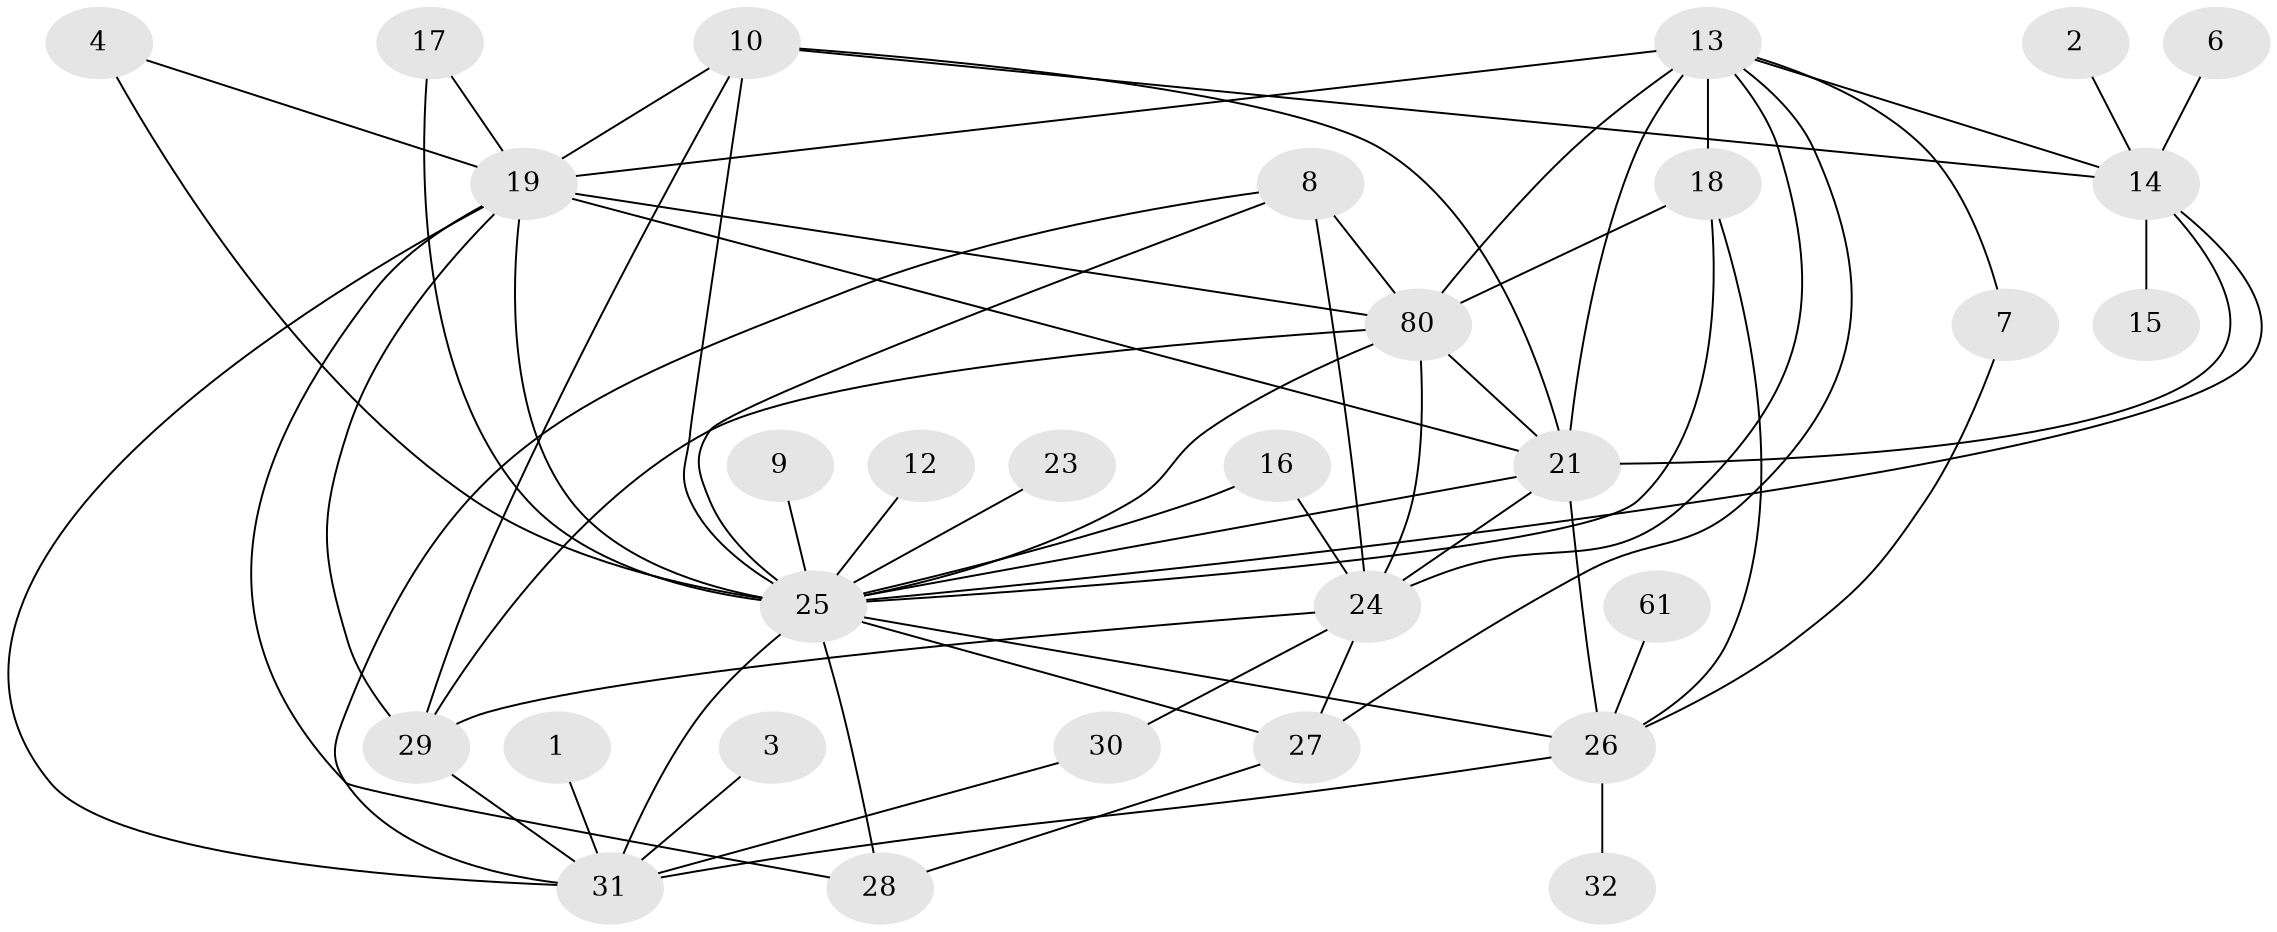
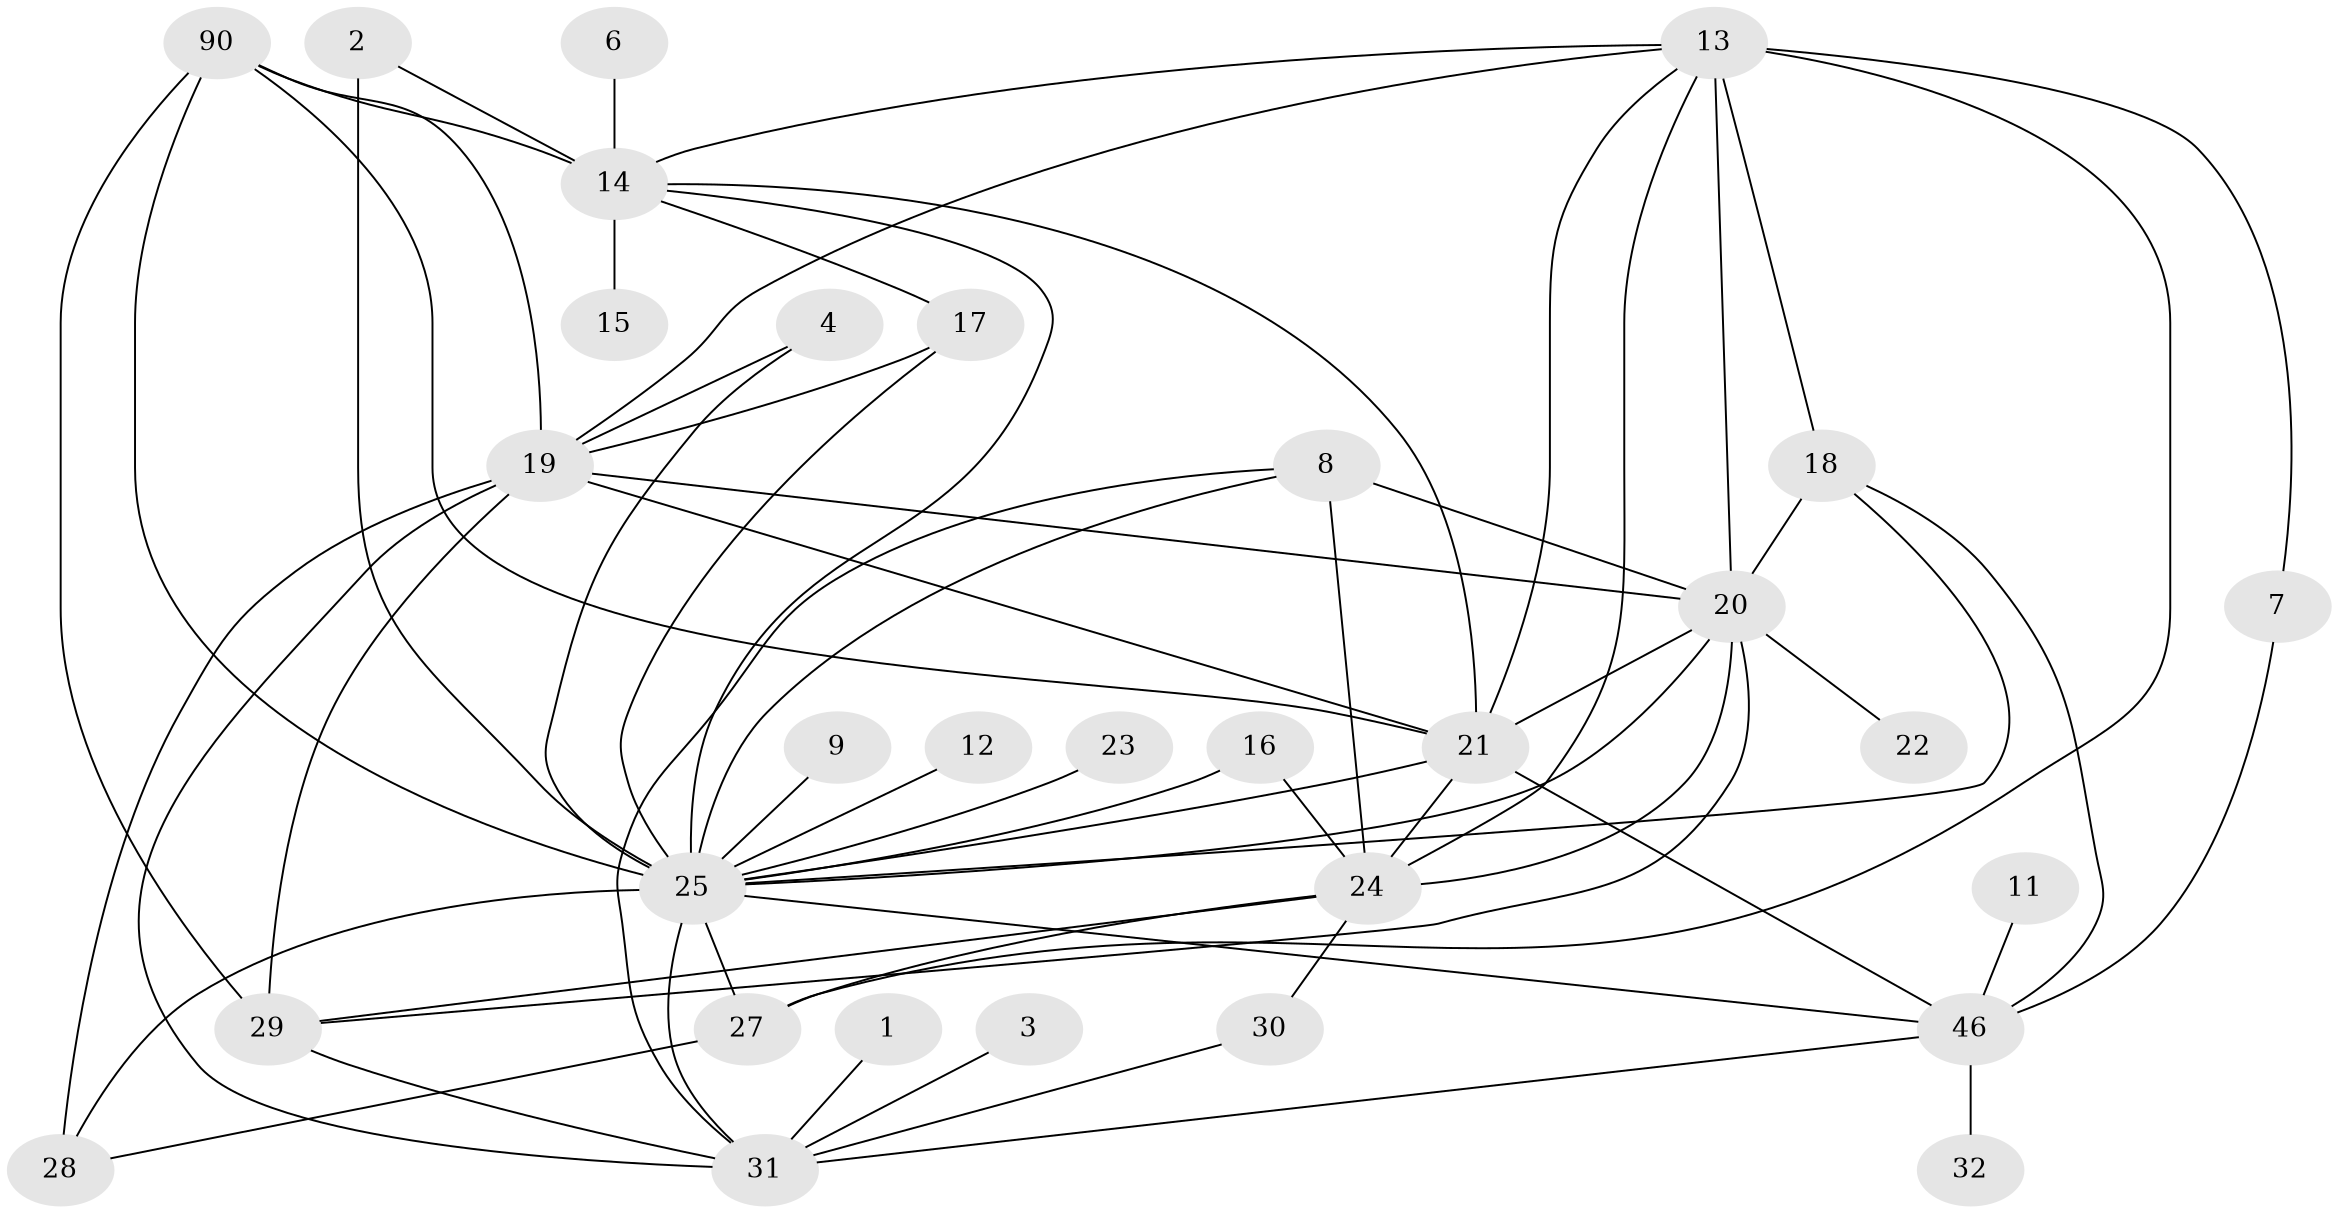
node "10": label "10" -> "90"
edge "14" -- "17": added
node "80": label "80" -> "20"
edge "19" -- "25": now "2" -- "25"
node "61": label "61" -> "11"
node "26": label "26" -> "46"
node "22": added
